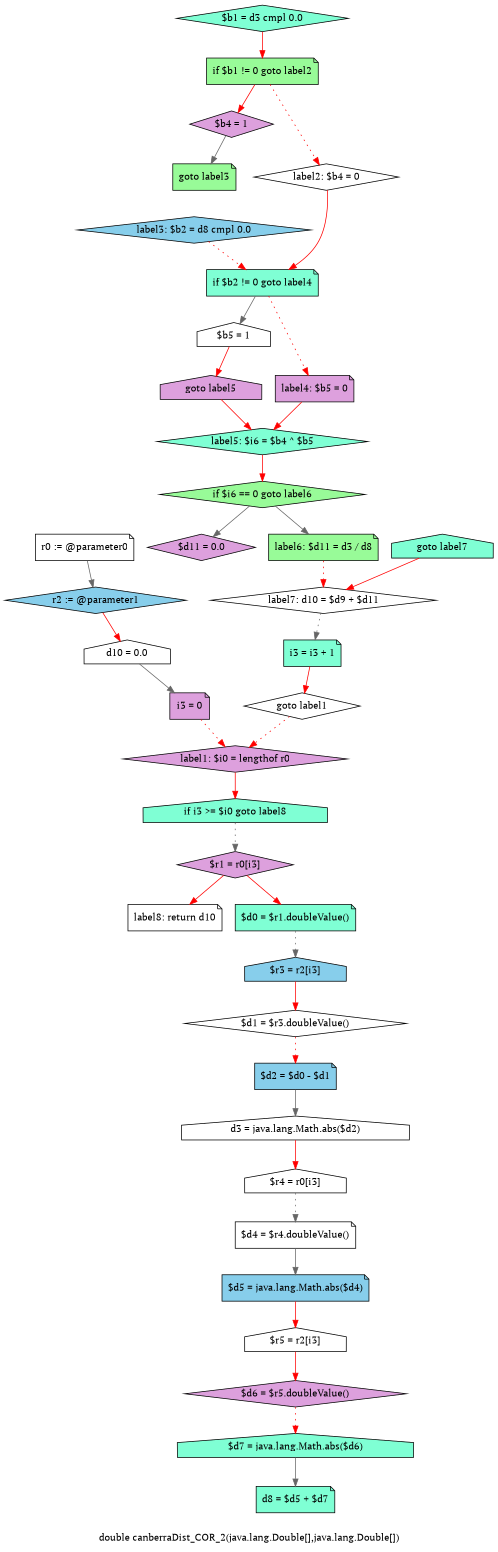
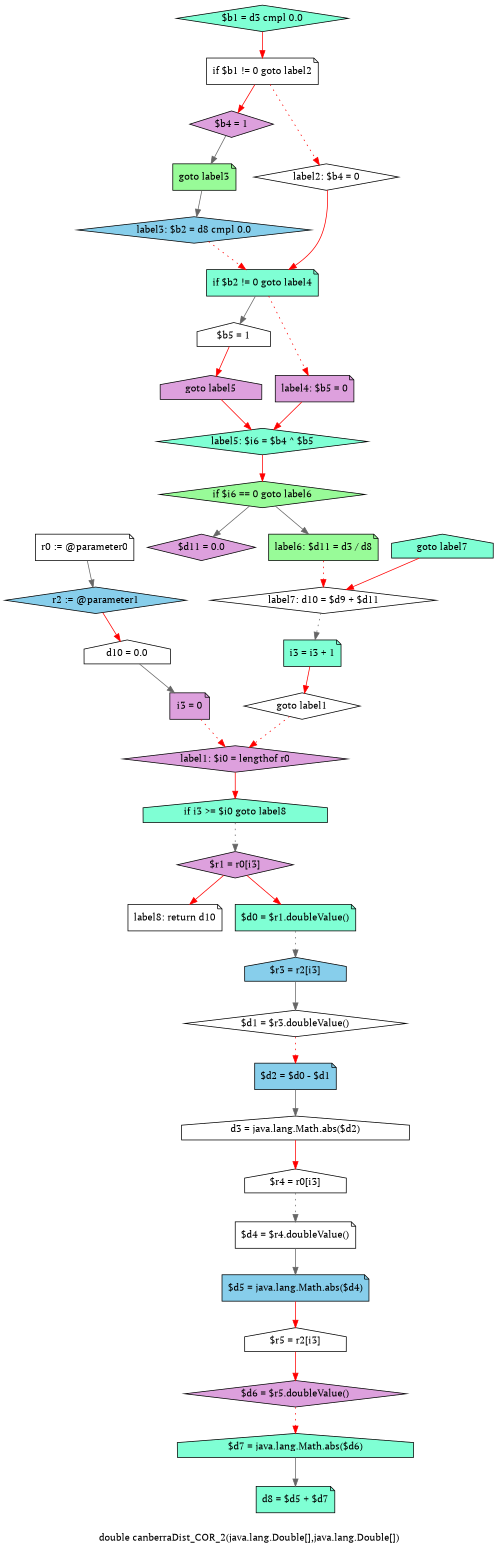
node "if $b1 != 0 goto label2": fillcolor palegreen -> white
edge "goto label3" -> "label3: $b2 = d8 cmpl 0.0": added
edge "$r3 = r2[i3]" -> "$d1 = $r3.doubleValue()": color red -> gray40
